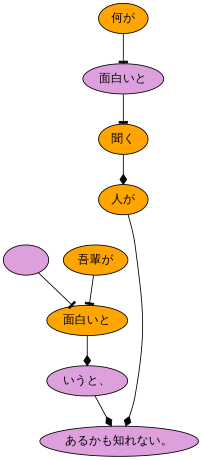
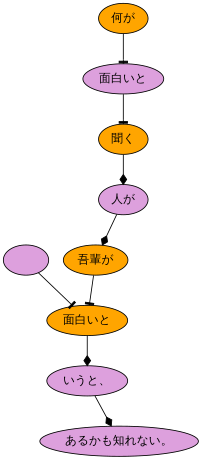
node "人が": fillcolor orange -> plum
edge "人が" -> "あるかも知れない。": now "人が" -> "吾輩が"
